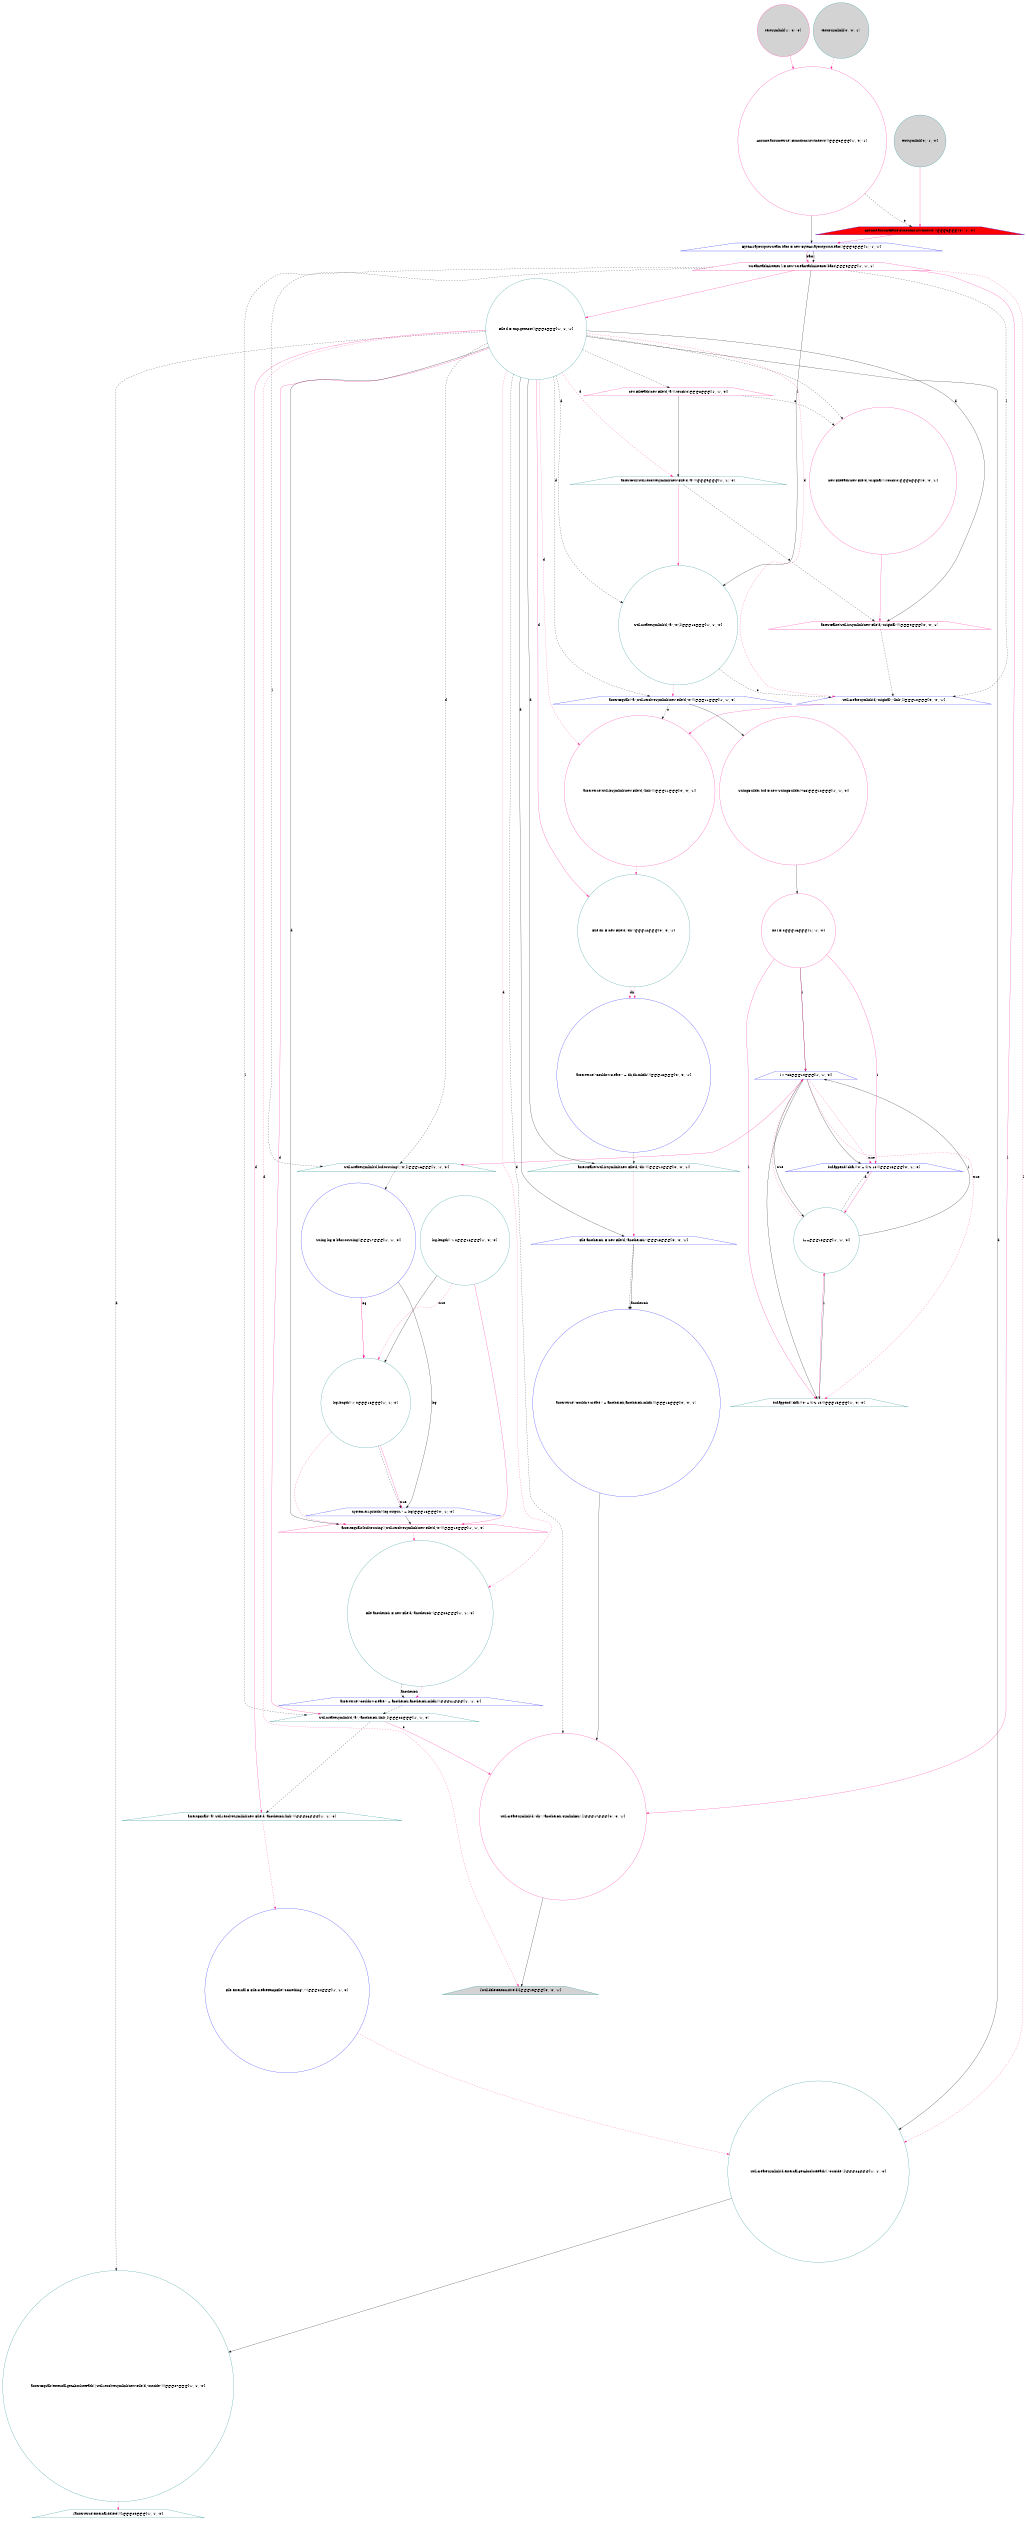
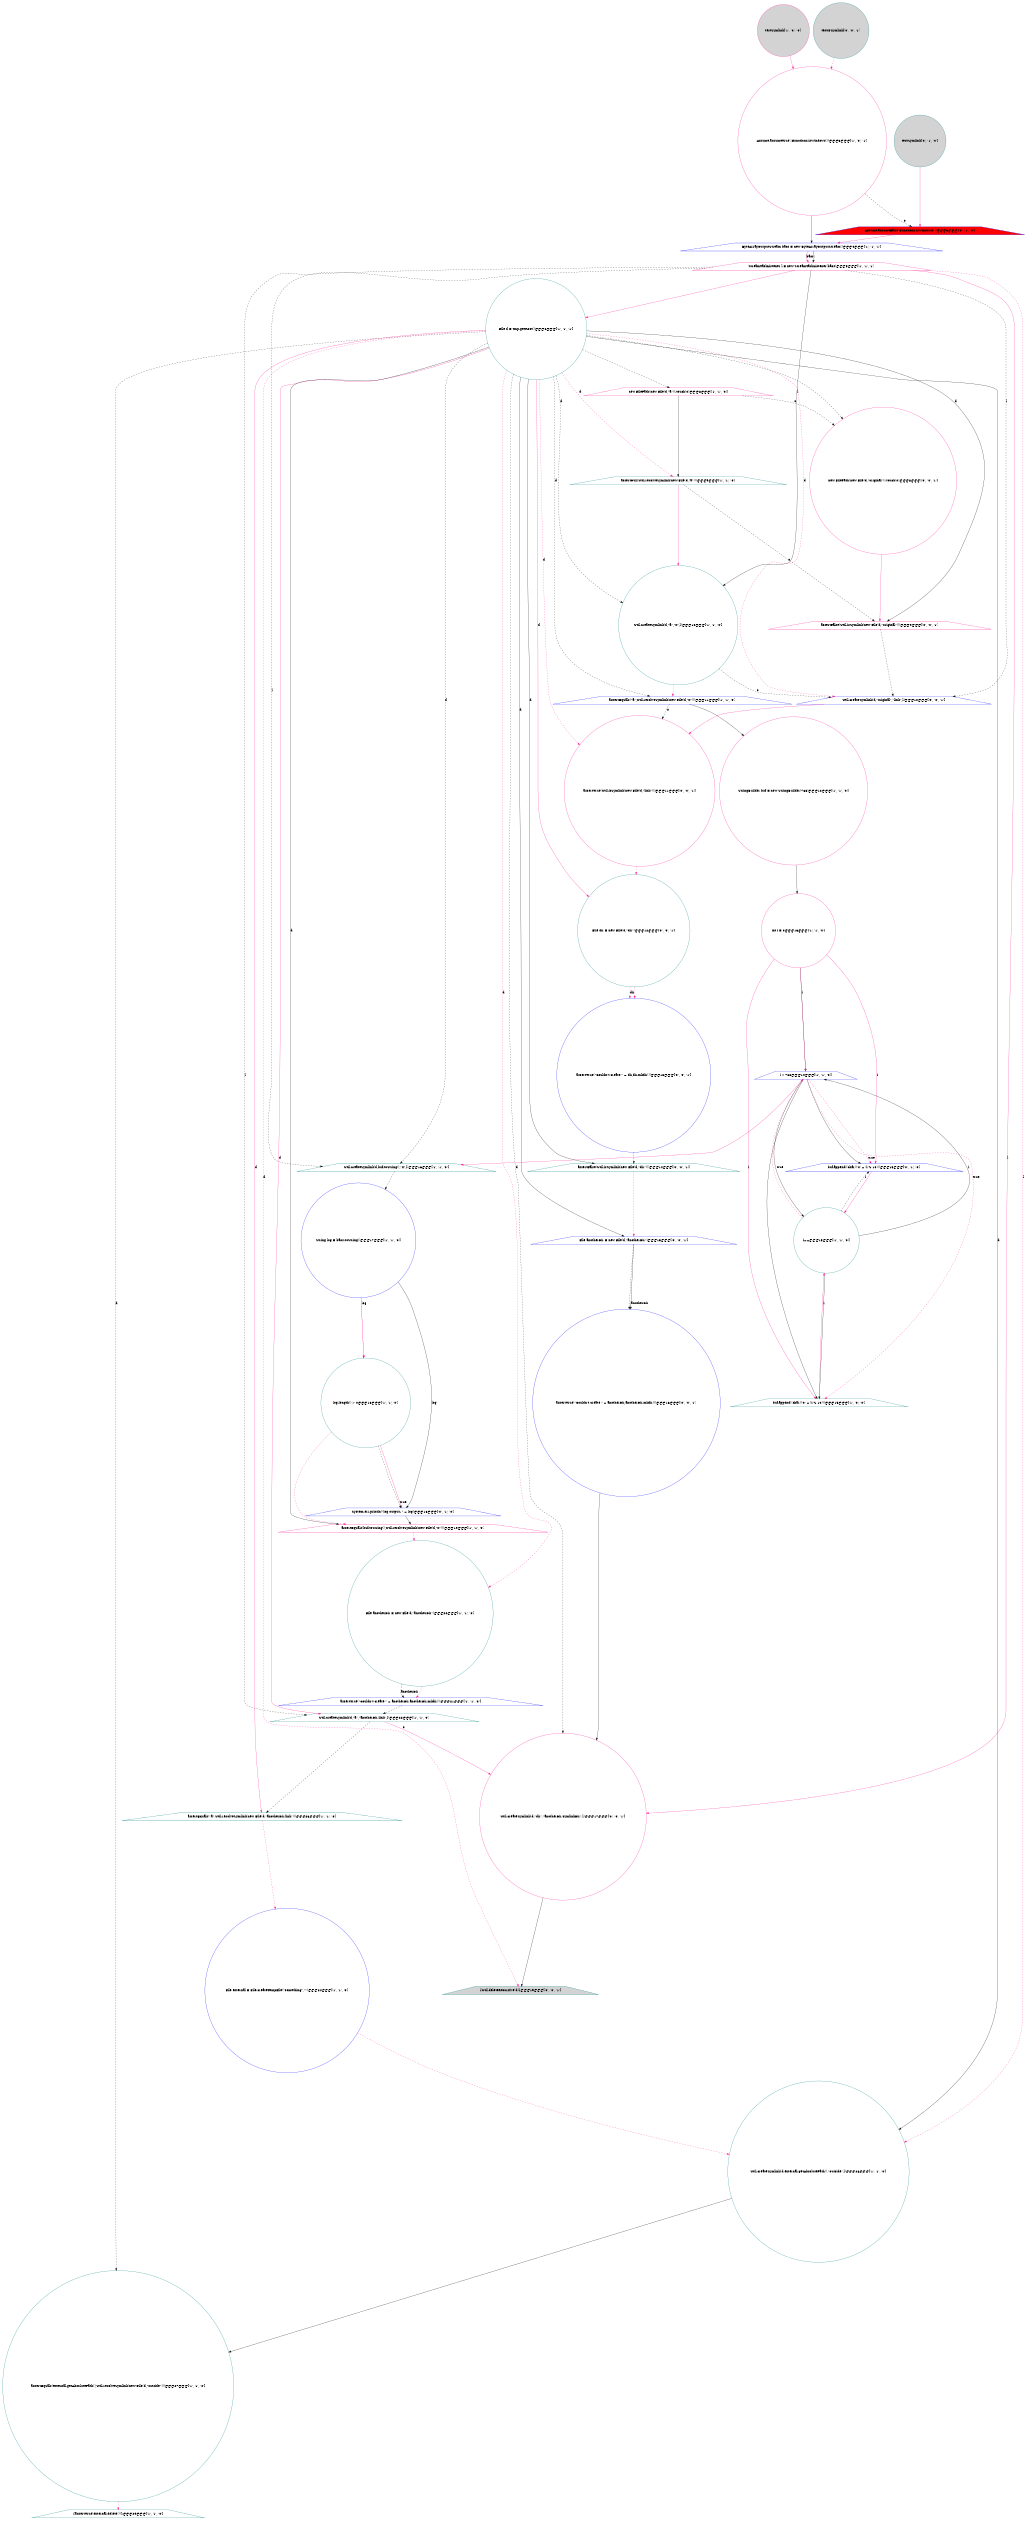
edge "i++@@@15@@@['1', '1', '0']" -> "buf.append((char)('0' + (i % 10)))@@@15@@@['0', '1', '0']": label "d" -> "i"
node "log.length() > 0@@@18@@@['1', '0', '0']": removed
